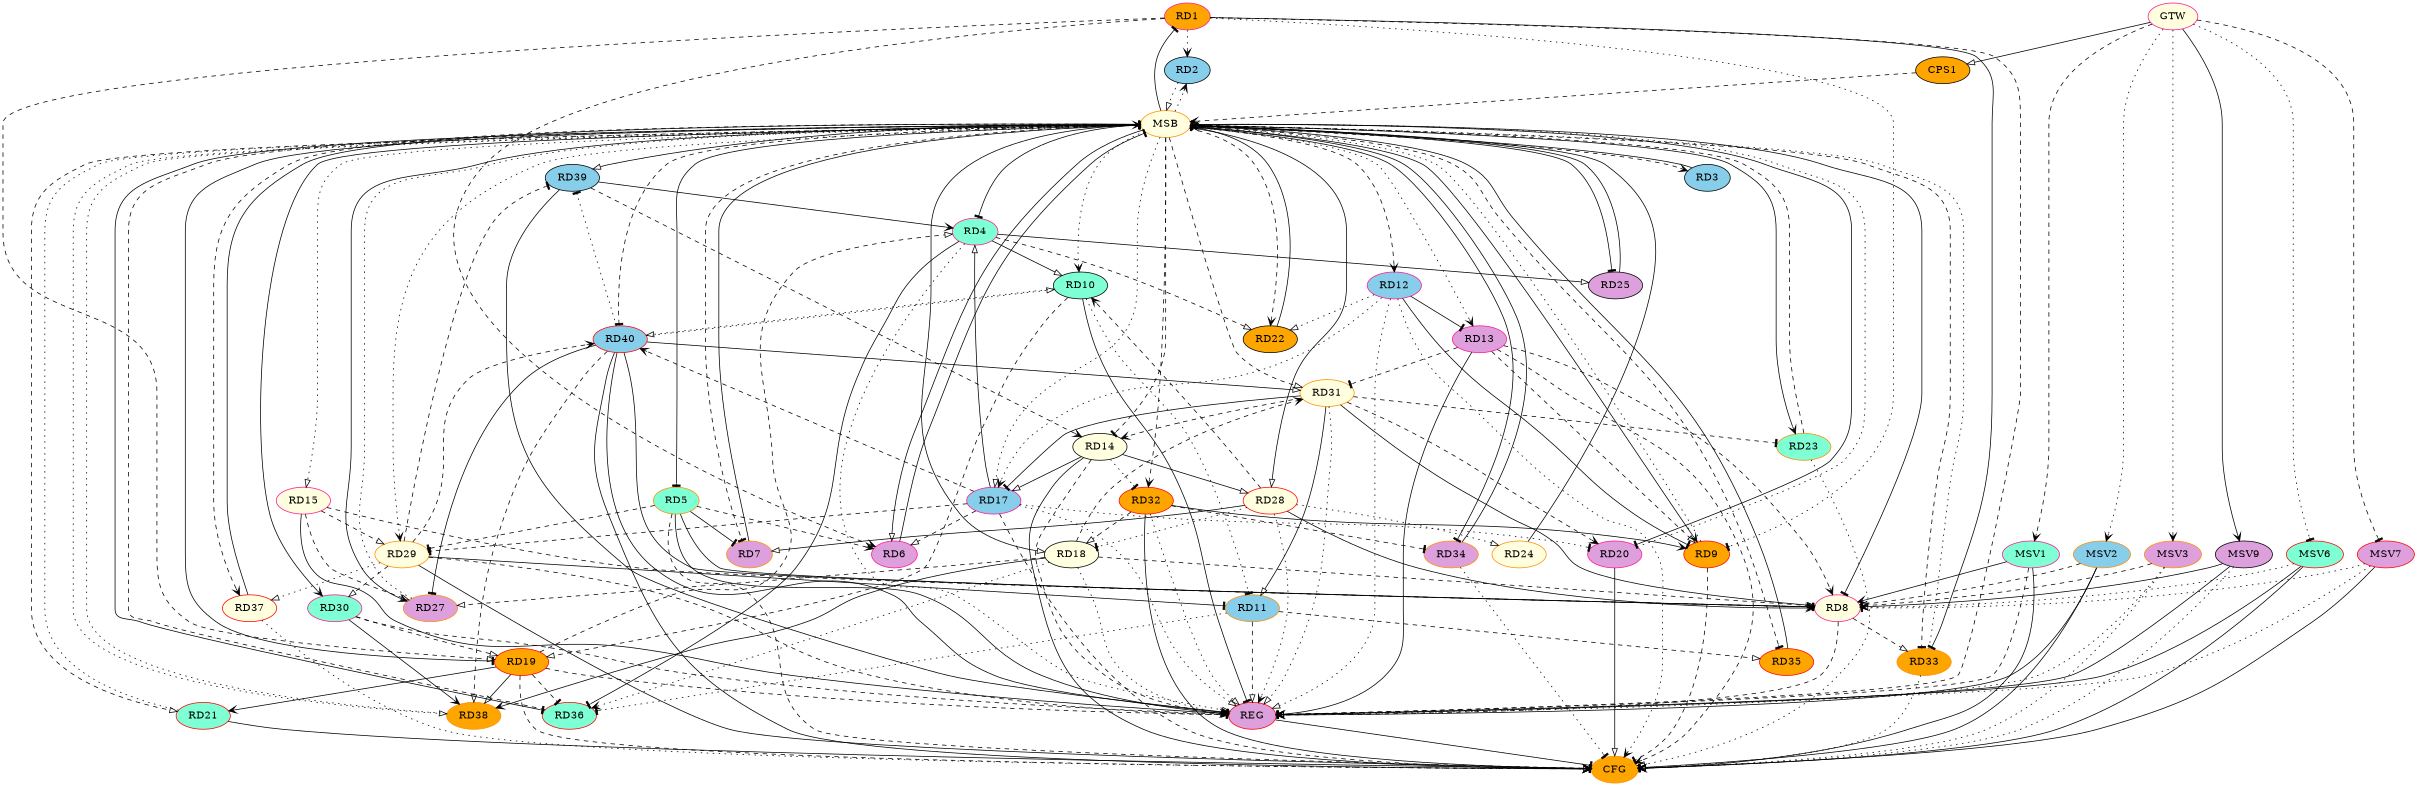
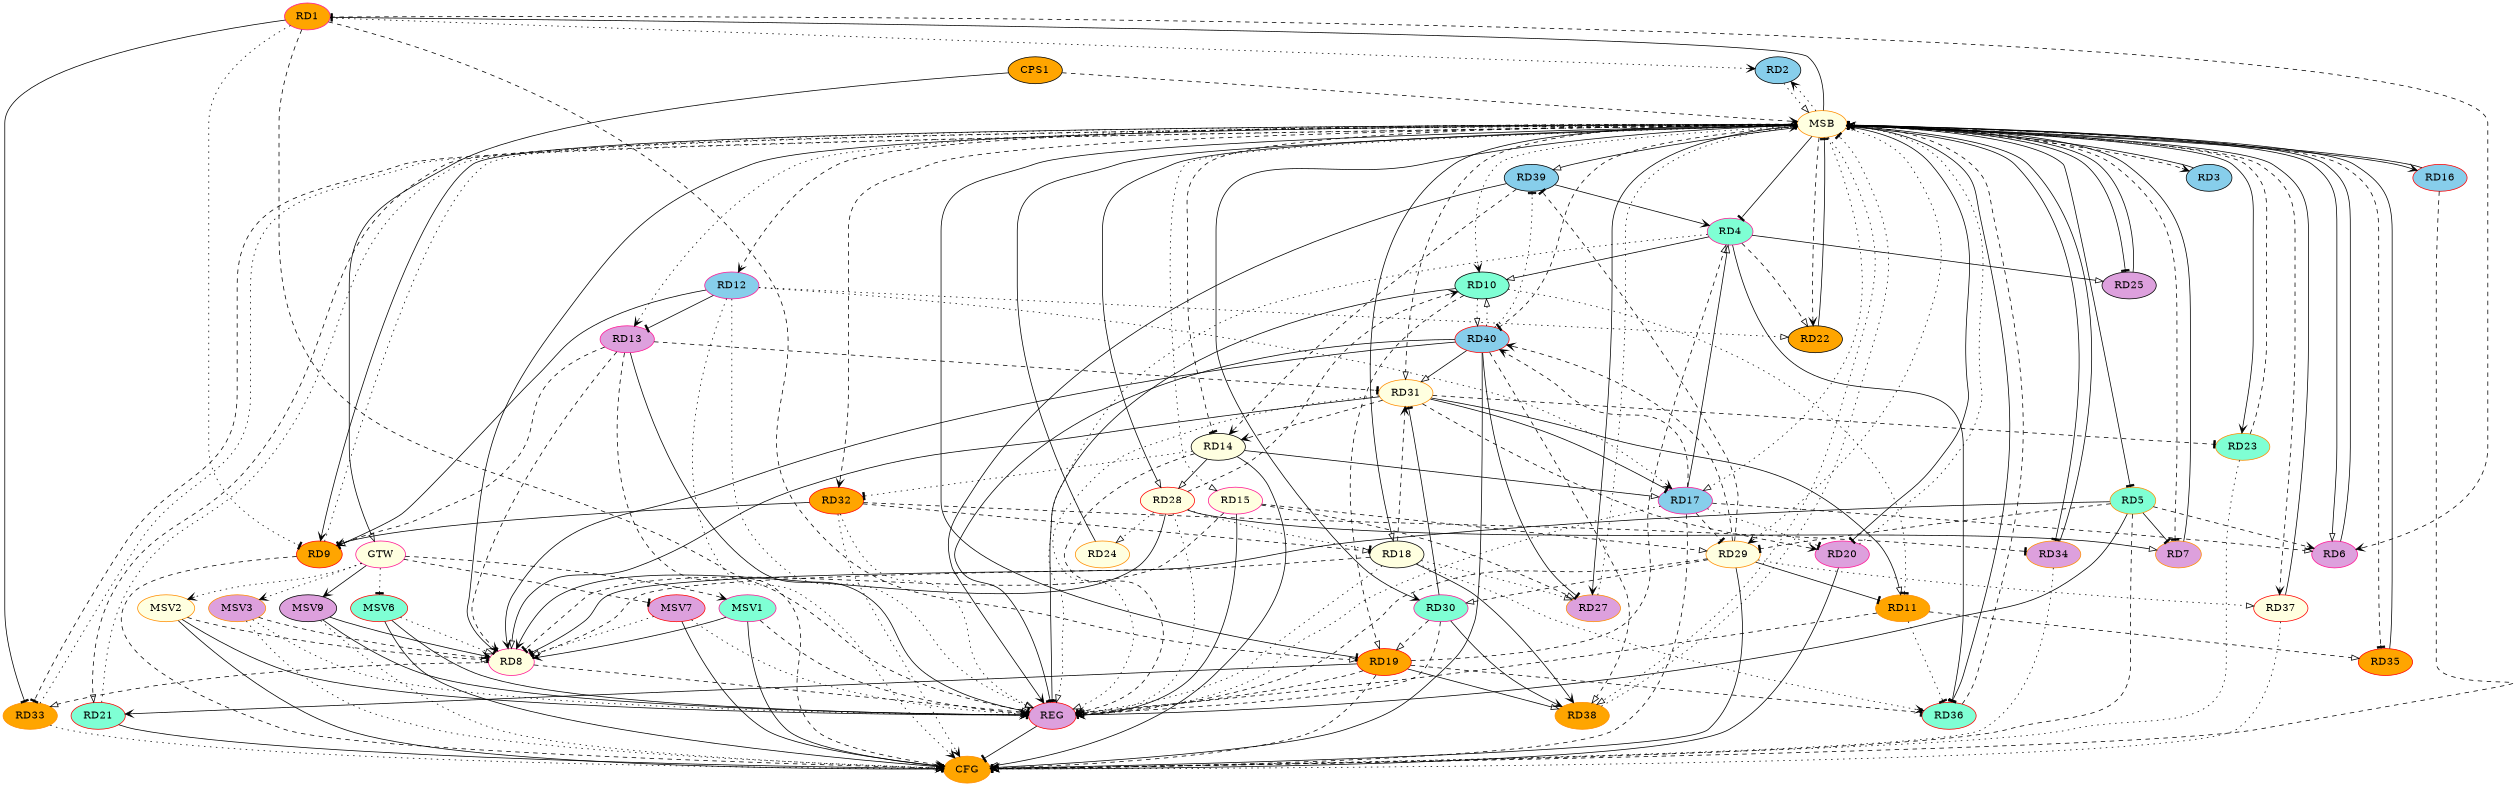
edge "GTW" -> "CPS1": reversed
node "RD16": added
edge "RD30" -> "RD31": added
node "MSV2": fillcolor skyblue -> lightyellow
edge "RD18" -> "RD27": style dashed -> dotted
node "RD11": fillcolor skyblue -> orange
edge "RD32" -> "CFG": style solid -> dotted
